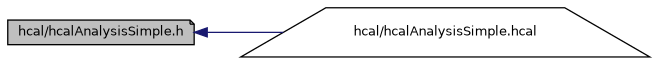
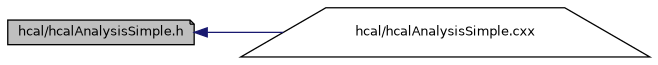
node "hcal/hcalAnalysisSimple.hcal": label "hcal/hcalAnalysisSimple.hcal" -> "hcal/hcalAnalysisSimple.cxx"
